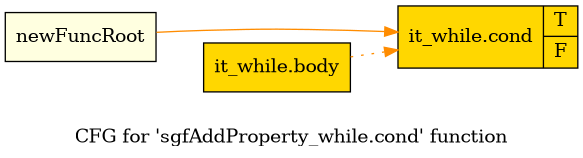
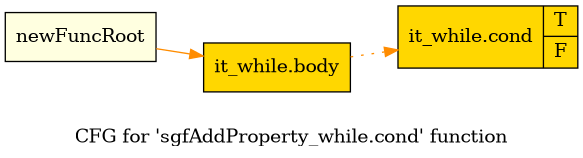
edge "newFuncRoot" -> "it_while.cond": now "newFuncRoot" -> "it_while.body"
